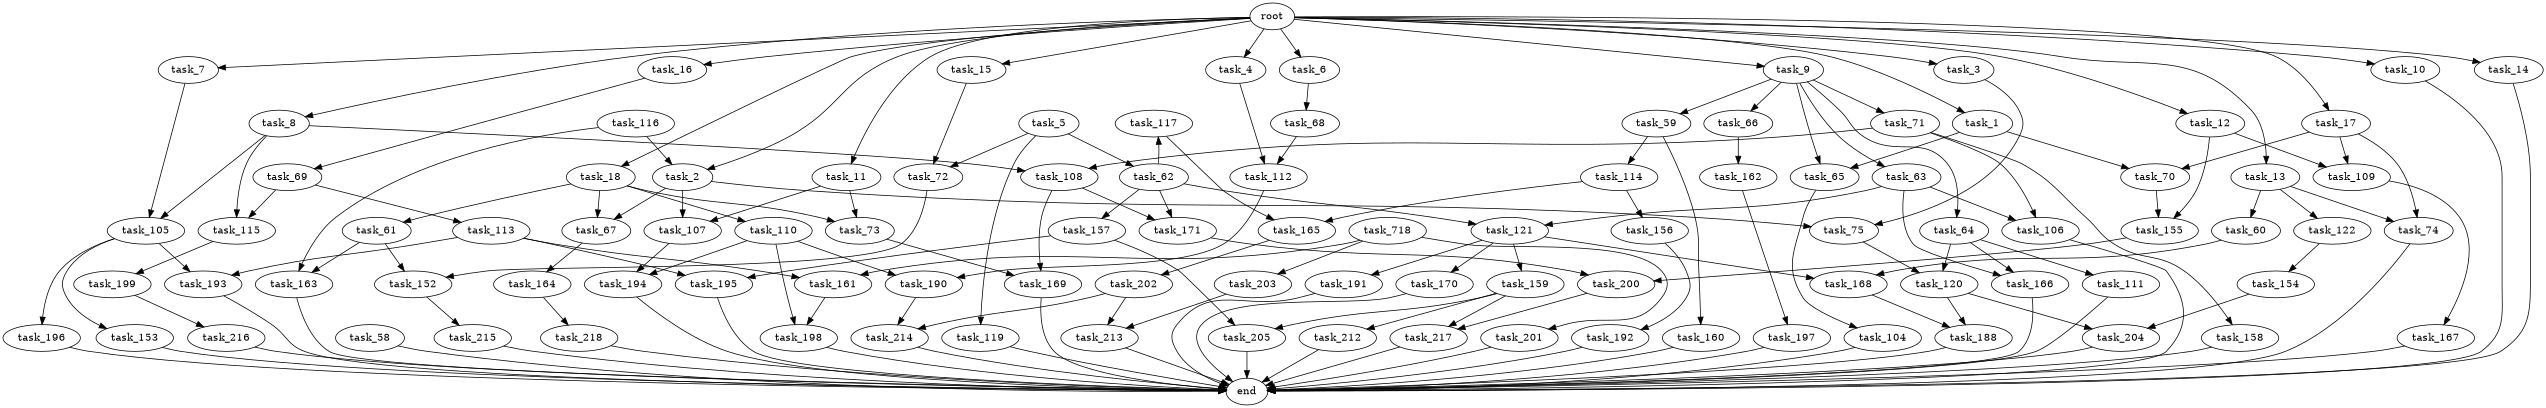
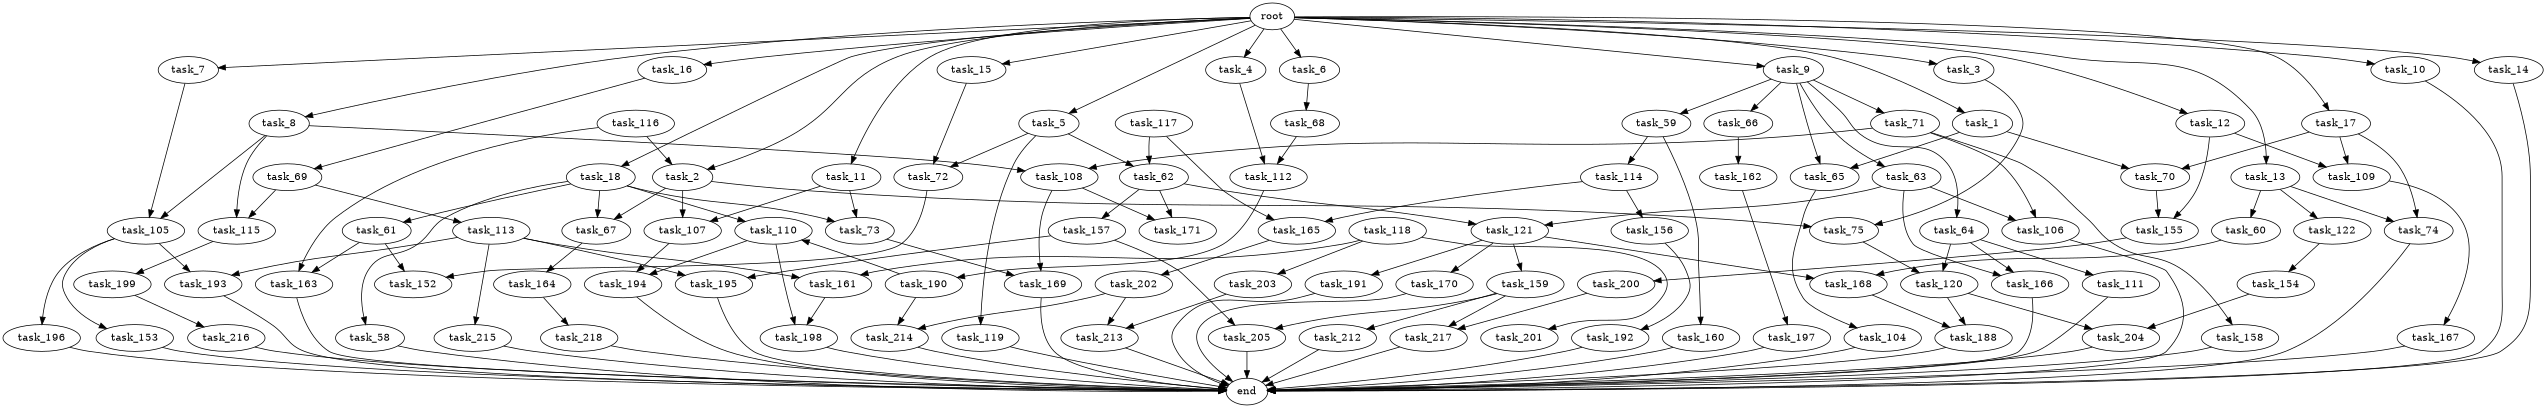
edge "root" -> "task_5": added
edge "task_62" -> "task_117": reversed
edge "task_18" -> "task_58": added
node "task_718": label "task_718" -> "task_118"
edge "task_110" -> "task_190": reversed
edge "task_171" -> "task_200": removed
edge "task_152" -> "task_215": now "task_113" -> "task_215"
edge "task_201" -> "end": removed
